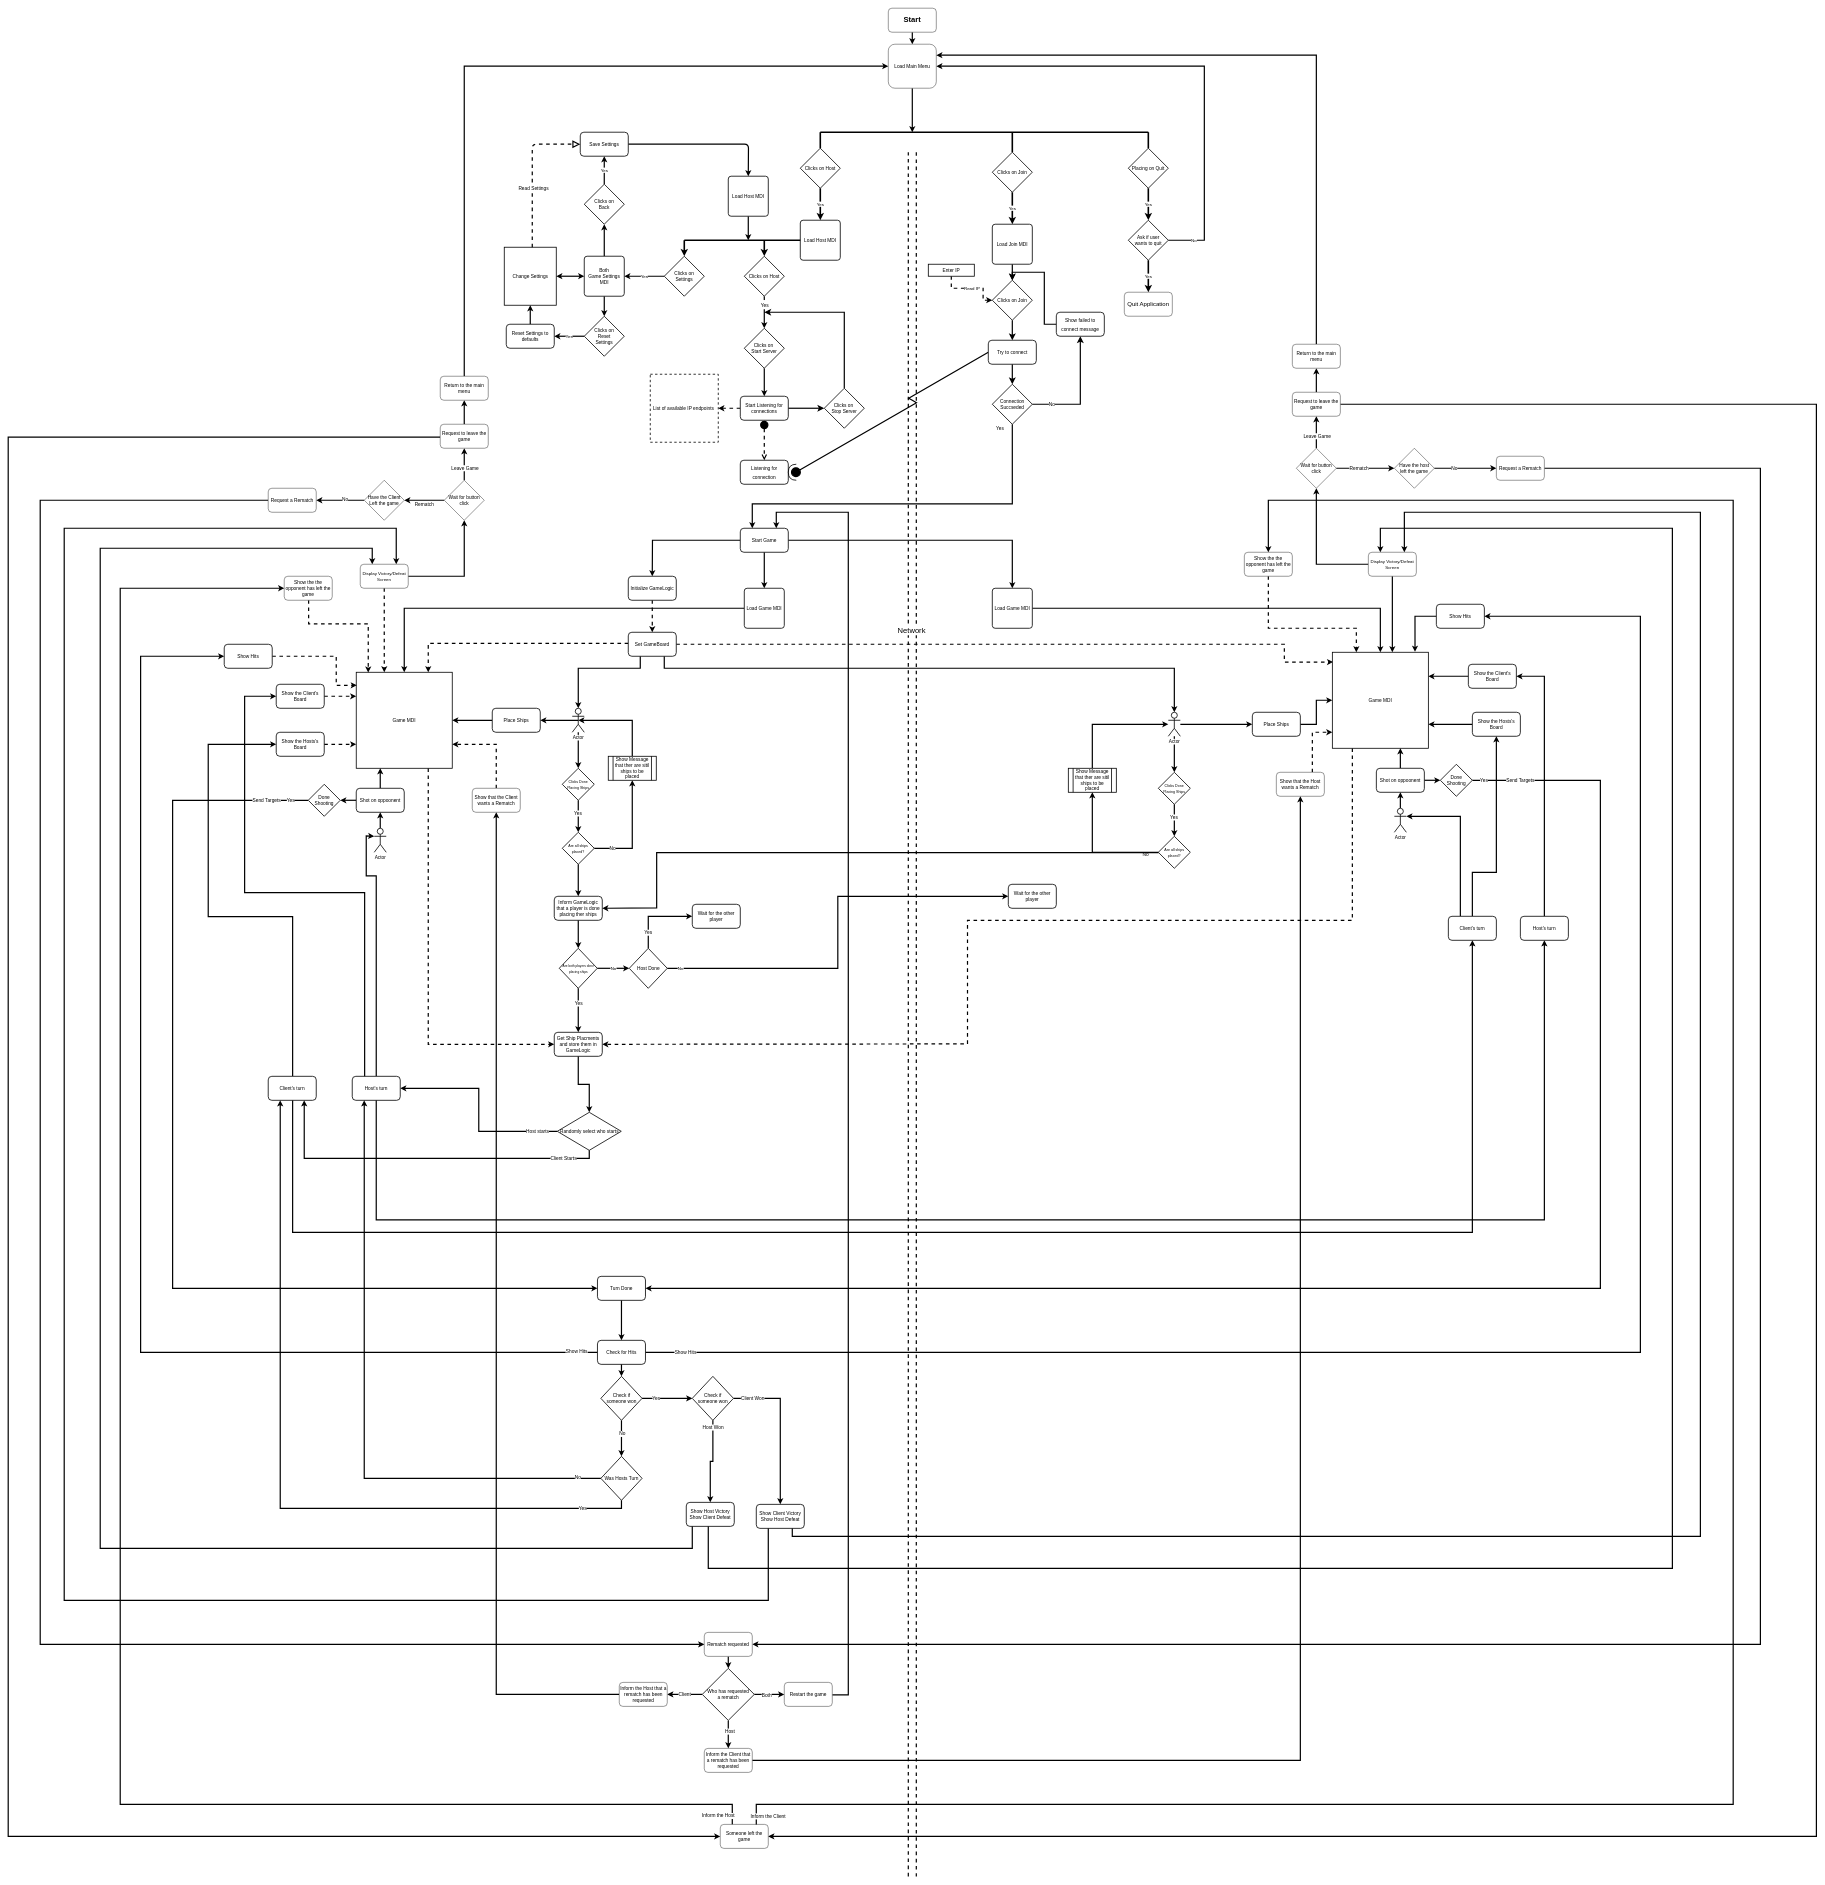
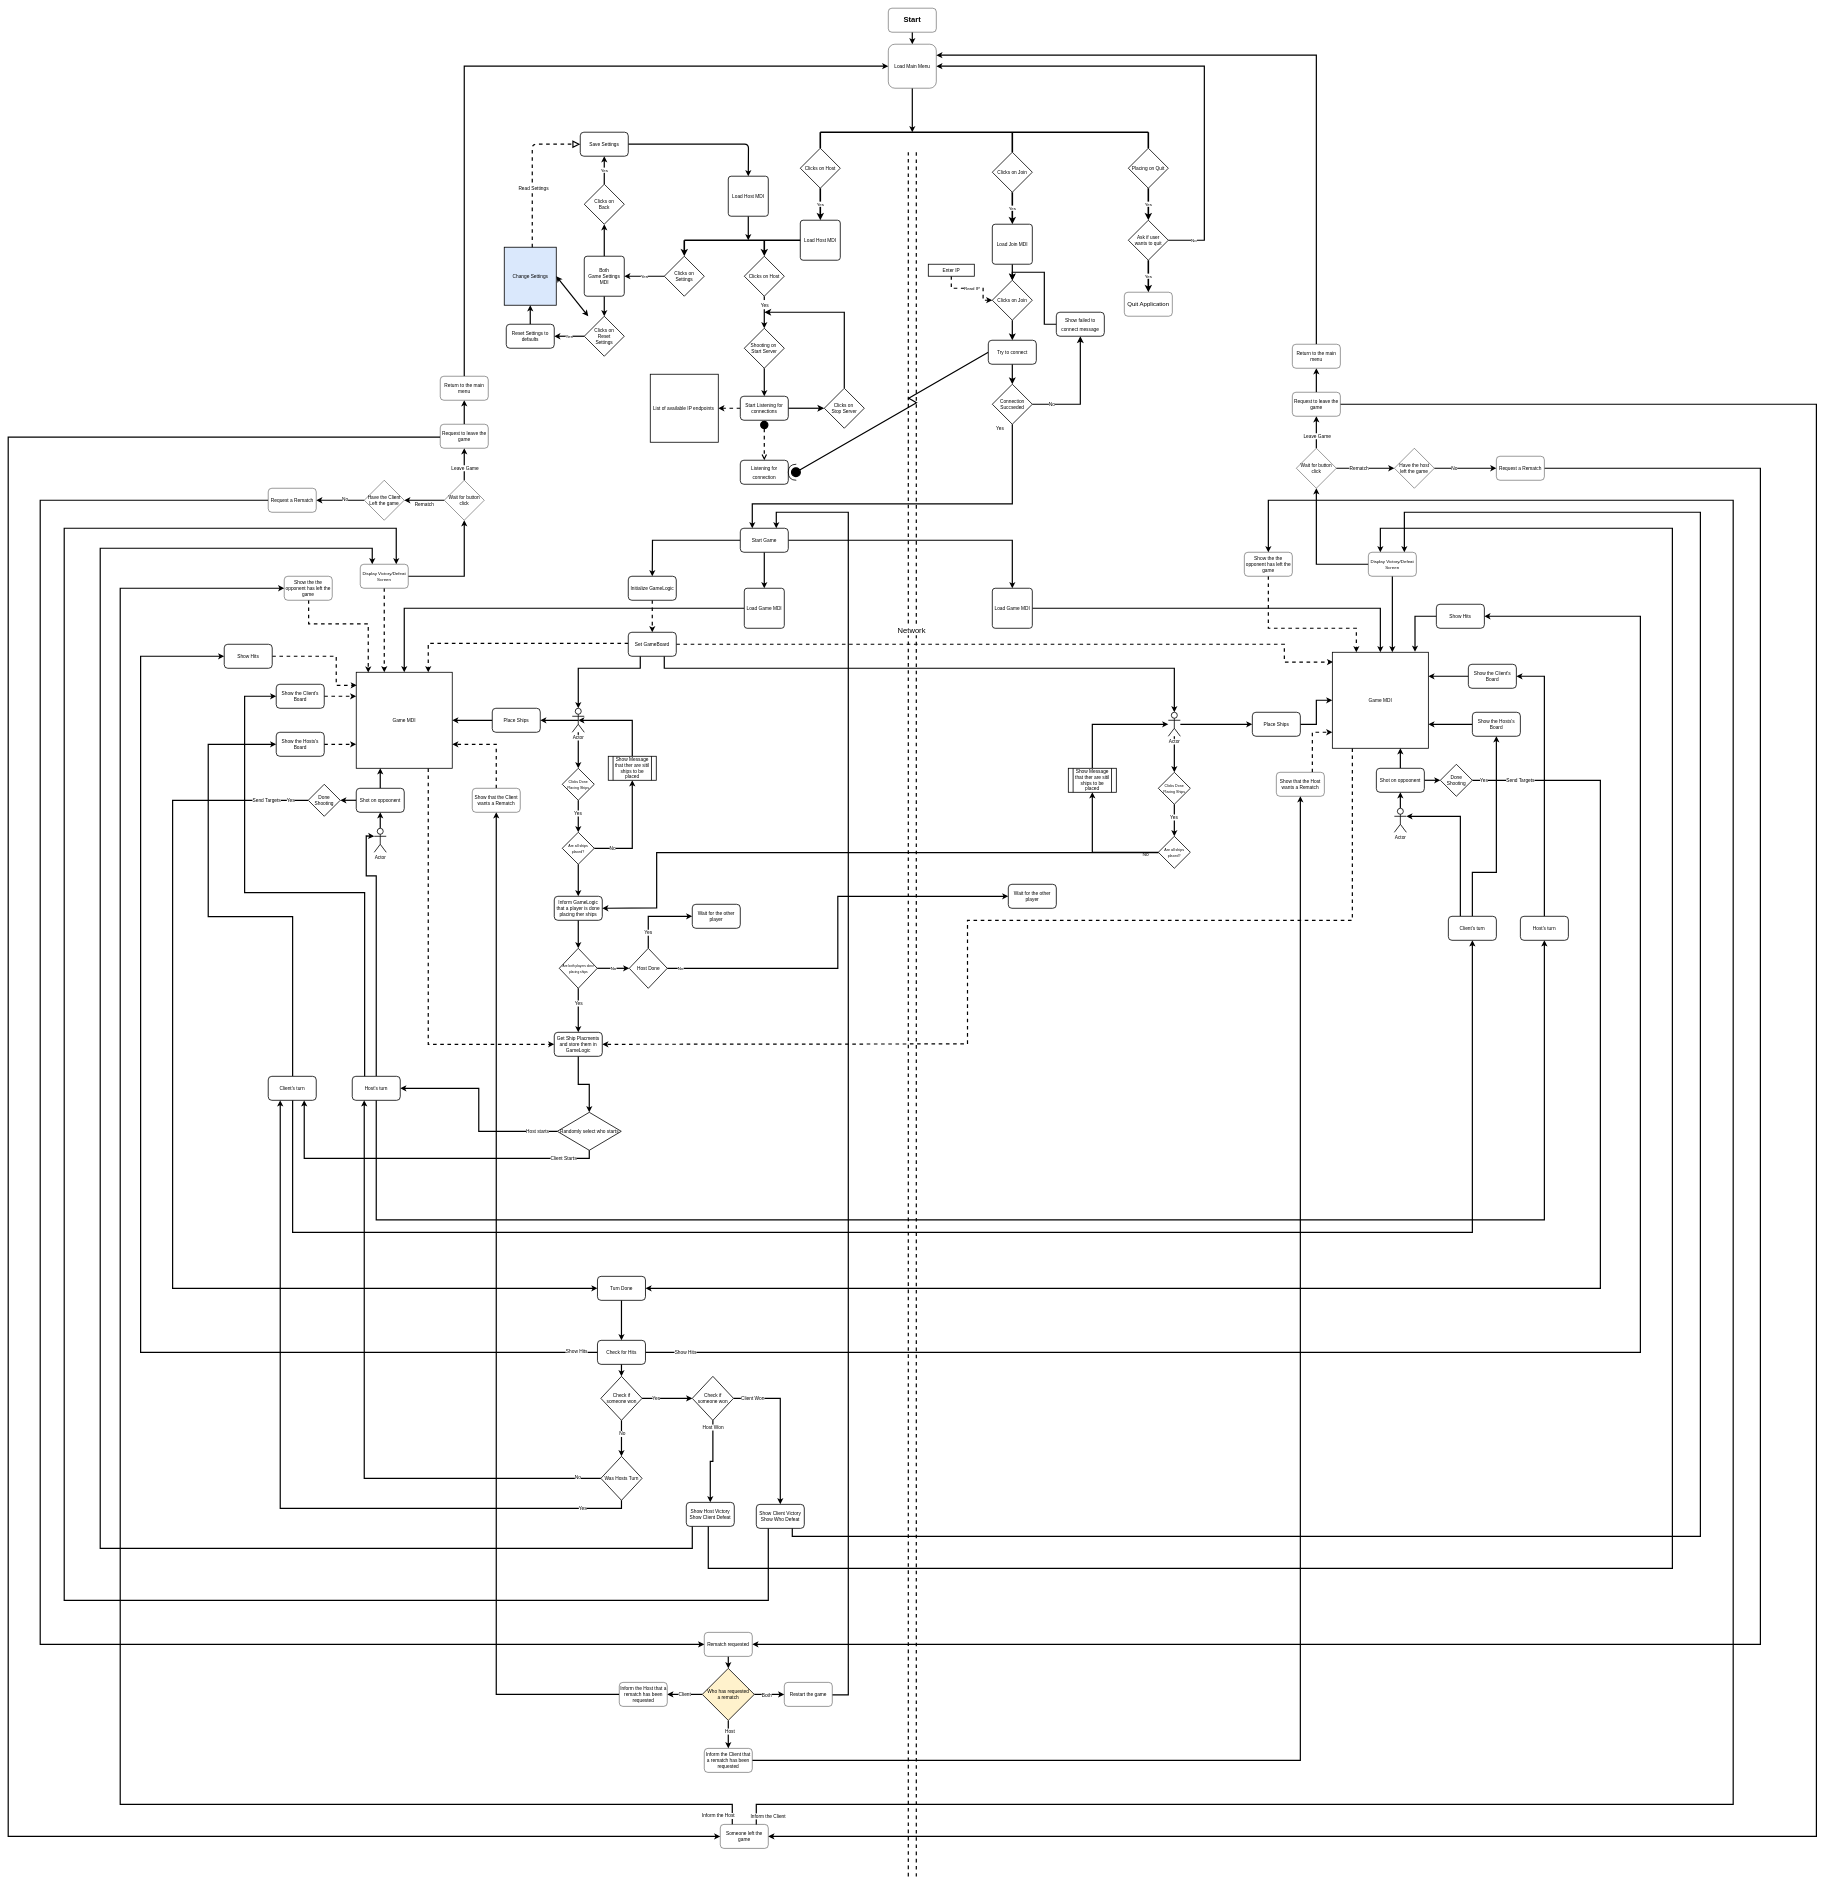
node "Change Settings": fillcolor #ffffff -> #dae8fc
edge "Change Settings" -- "Both Game Settings MDI": now "Change Settings" -- "Clicks on Reset Settings"
node "Clicks on Start Server": label "Clicks on Start Server" -> "Shooting on Start Server"
node "List of available IP endpoints": style dashed -> solid
node "Show Client Victory Show Host Defeat": label "Show Client Victory Show Host Defeat" -> "Show Client Victory Show Who Defeat"
node "Who has requested a rematch": fillcolor #ffffff -> #fff2cc
